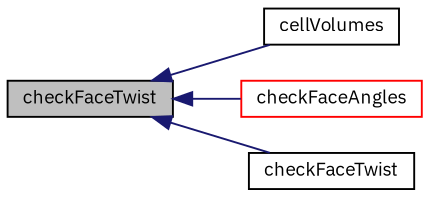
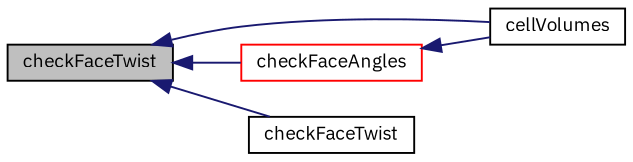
edge "cellVolumes" -> "checkFaceAngles": added
